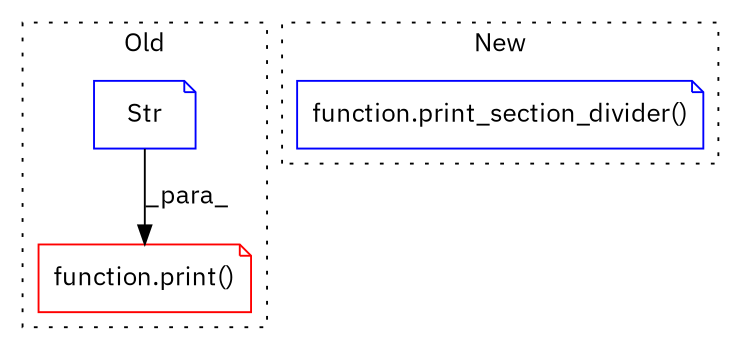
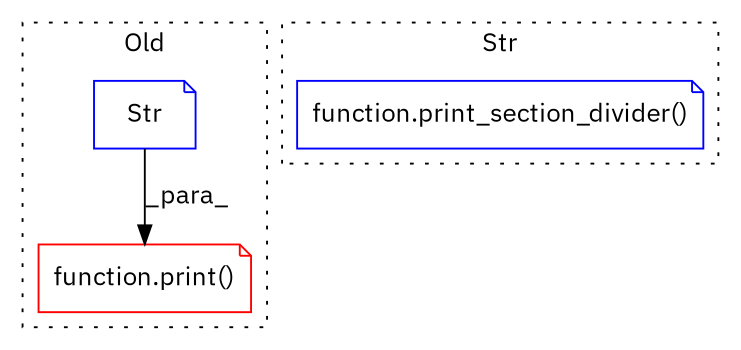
cluster "New": label "New" -> "Str"
